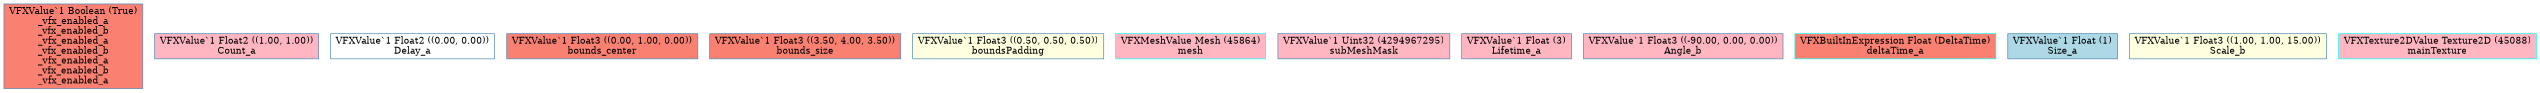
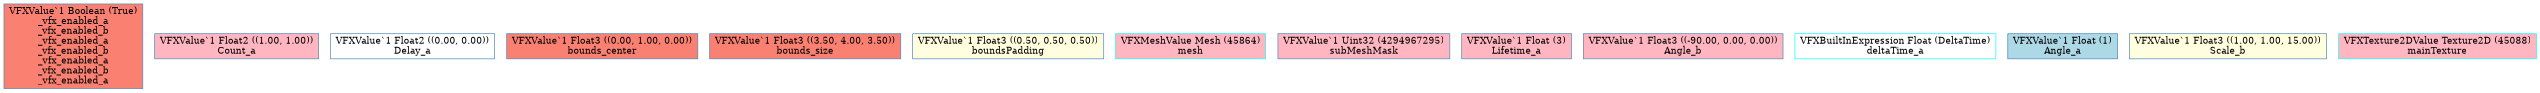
node "VFXBuiltInExpression Float (DeltaTime) deltaTime_a": fillcolor salmon -> white
node "VFXValue`1 Float (1) Size_a": label "VFXValue`1 Float (1) Size_a" -> "VFXValue`1 Float (1) Angle_a"
